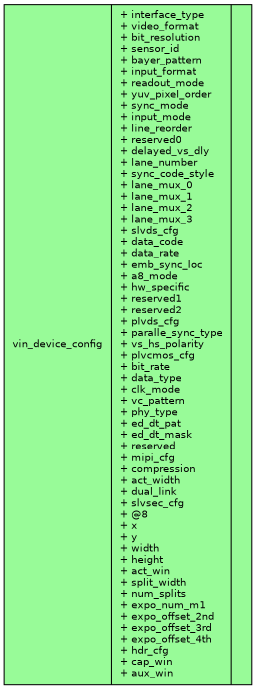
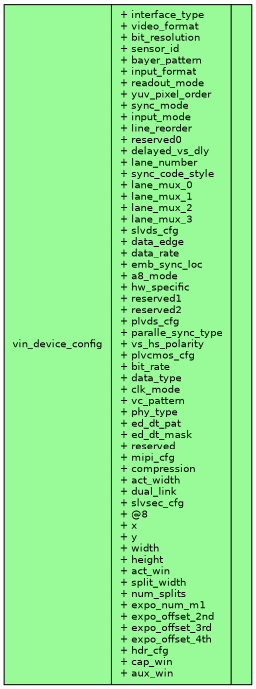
node "vin_device_config": text "+ data_code" -> "+ data_edge"
